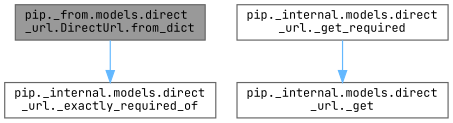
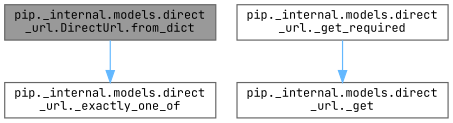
node "pip._from.models.direct _url.DirectUrl.from_dict": label "pip._from.models.direct _url.DirectUrl.from_dict" -> "pip._internal.models.direct _url.DirectUrl.from_dict"
node "pip._internal.models.direct _url._exactly_required_of": label "pip._internal.models.direct _url._exactly_required_of" -> "pip._internal.models.direct _url._exactly_one_of"
